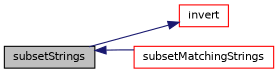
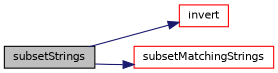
edge "subsetMatchingStrings" -> "subsetStrings": reversed
